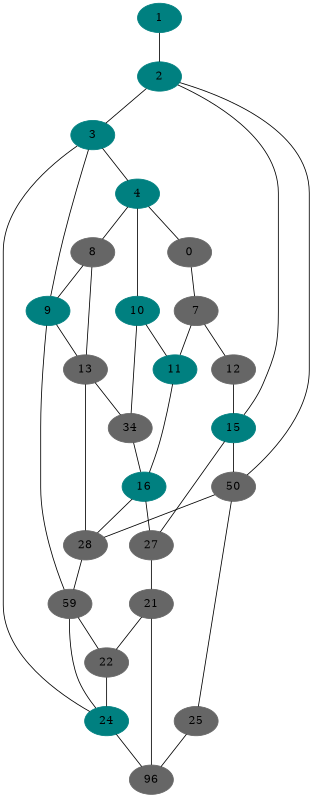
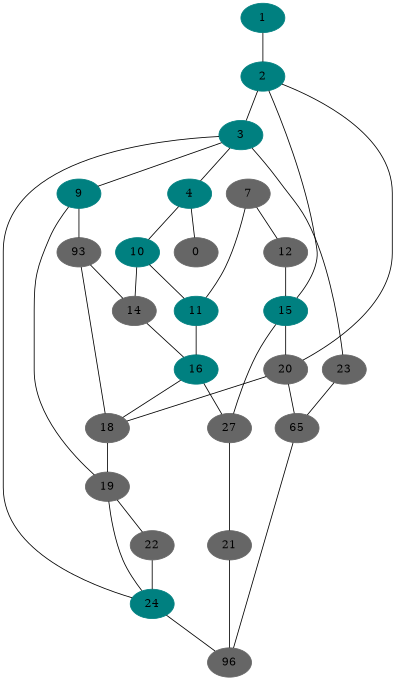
node "8": removed
edge "0" -- "7": removed
node "13": label "13" -> "93"
node "23": added
node "34": label "34" -> "14"
node "50": label "50" -> "20"
node "28": label "28" -> "18"
node "59": label "59" -> "19"
edge "21" -- "22": removed
node "25": label "25" -> "65"
